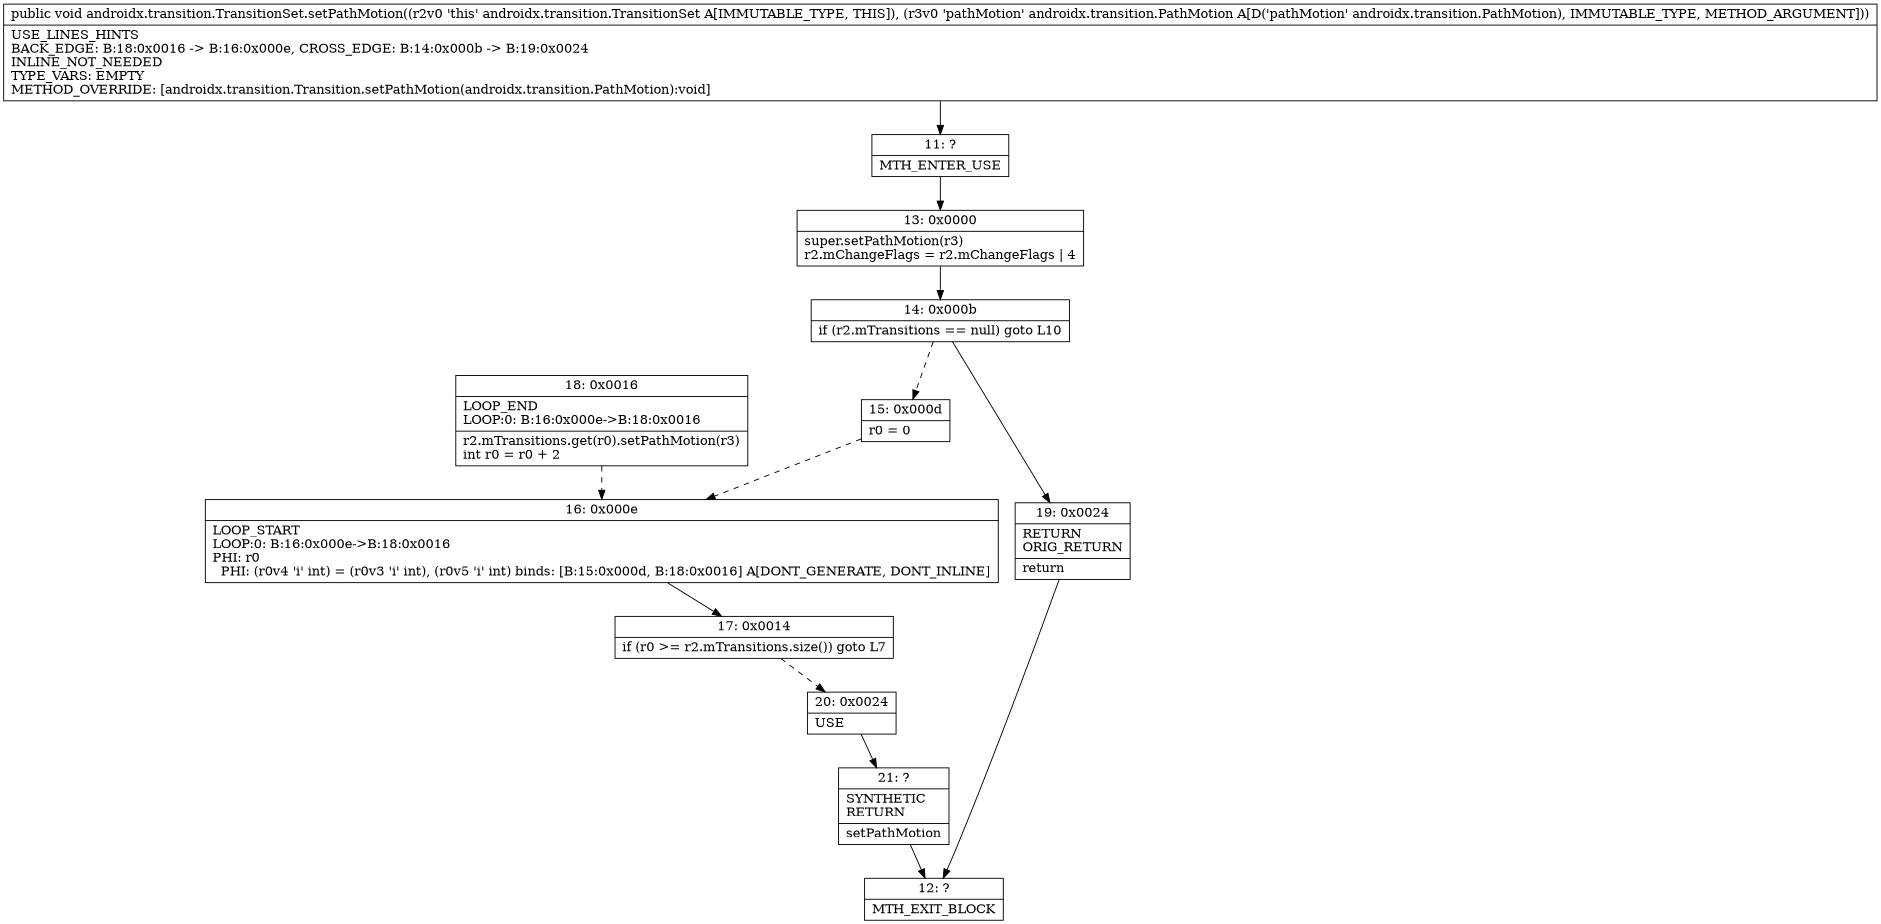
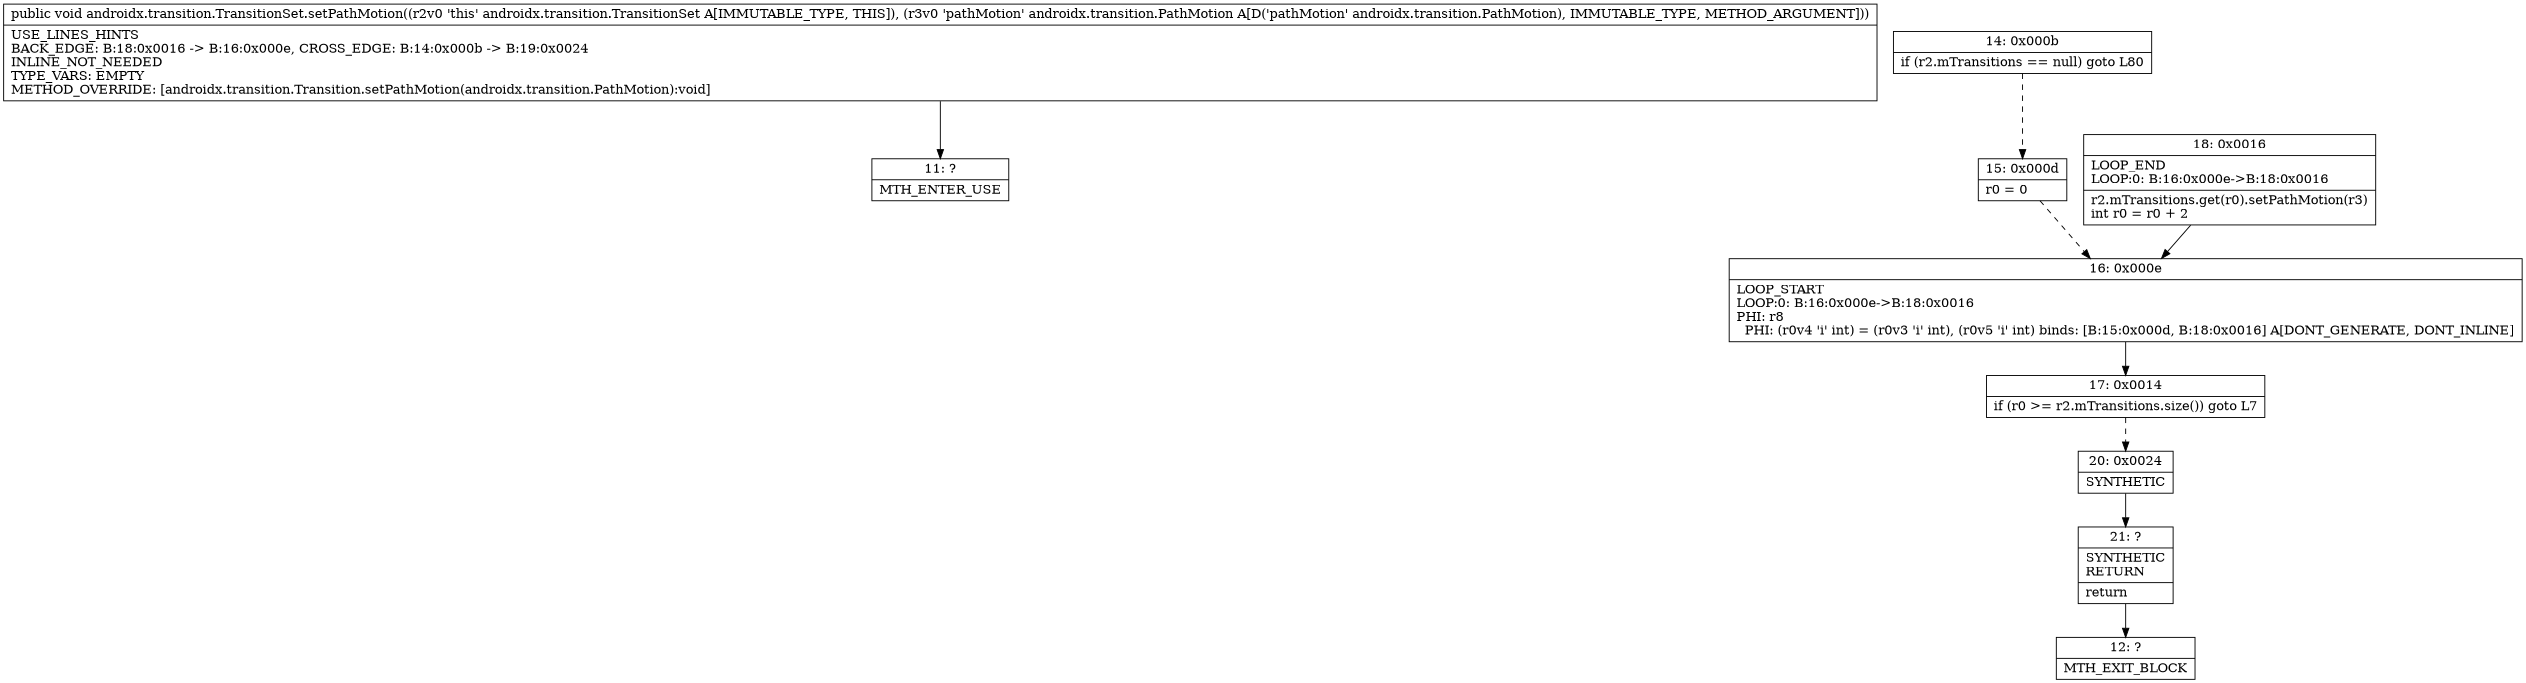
node "13: 0x0000": removed
node "14: 0x000b": text "if (r2.mTransitions == null) goto L10" -> "if (r2.mTransitions == null) goto L80"
edge "18: 0x0016" -> "16: 0x000e": style dashed -> solid
node "19: 0x0024": removed
node "16: 0x000e": text "PHI: r0" -> "PHI: r8"
node "20: 0x0024": text "USE" -> "SYNTHETIC"
node "21: ?": text "setPathMotion" -> "return"
